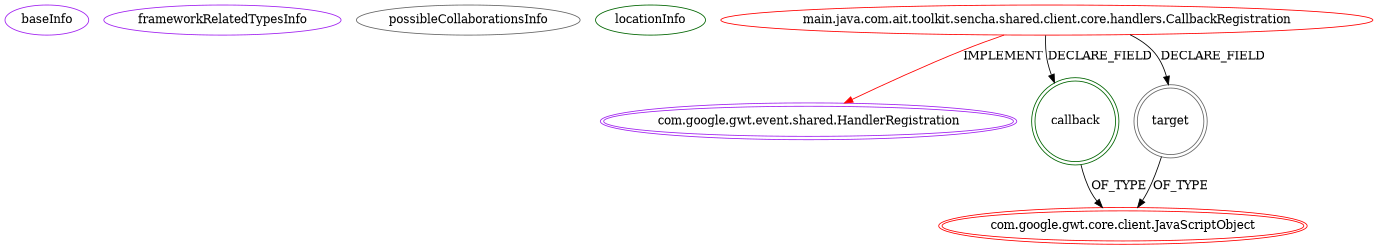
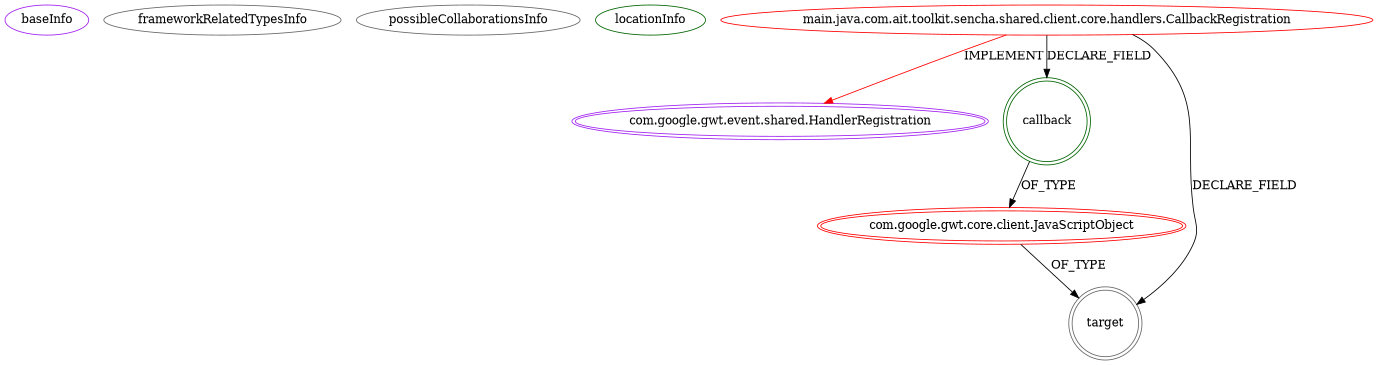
node "frameworkRelatedTypesInfo": color purple -> gray40
edge "target" -> "com.google.gwt.core.client.JavaScriptObject": reversed
